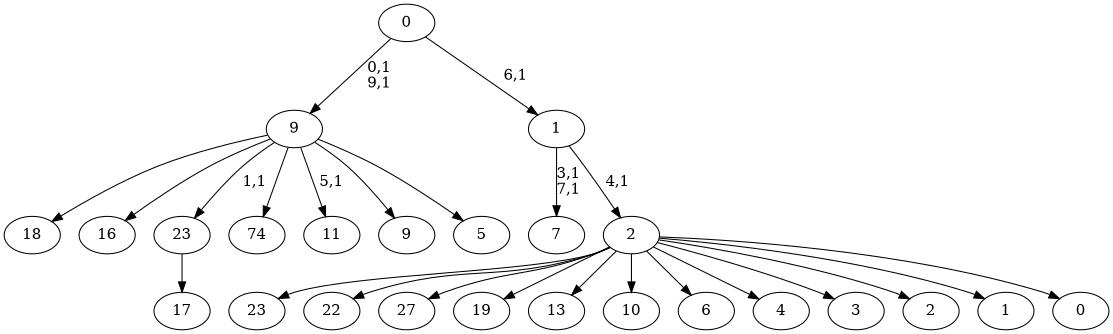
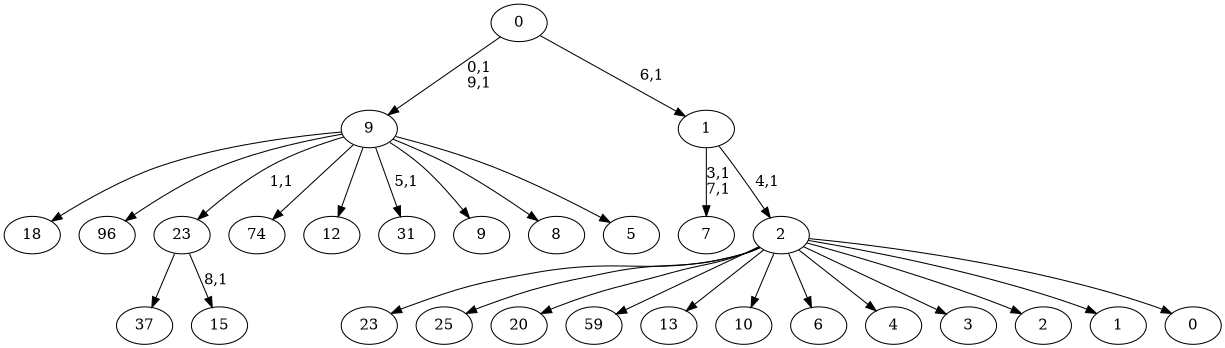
node "16": label "16" -> "96"
node "11": label "11" -> "31"
node "12": added
node "8": added
node "17": label "17" -> "37"
node "22": label "22" -> "25"
node "27": label "27" -> "20"
node "19": label "19" -> "59"
node "15": added
